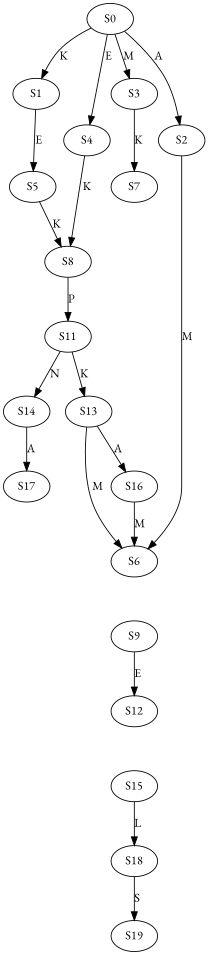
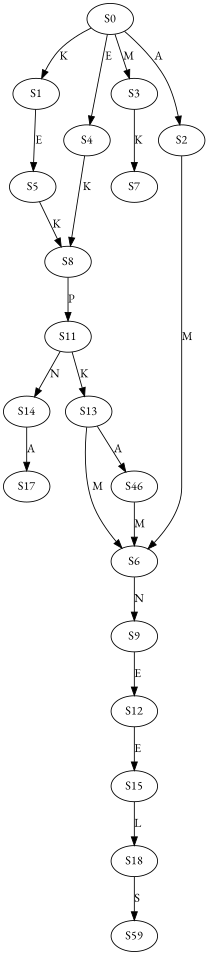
node "S16": label "S16" -> "S46"
edge "S6" -> "S9": added, label "N"
edge "S12" -> "S15": added, label "E"
node "S19": label "S19" -> "S59"
